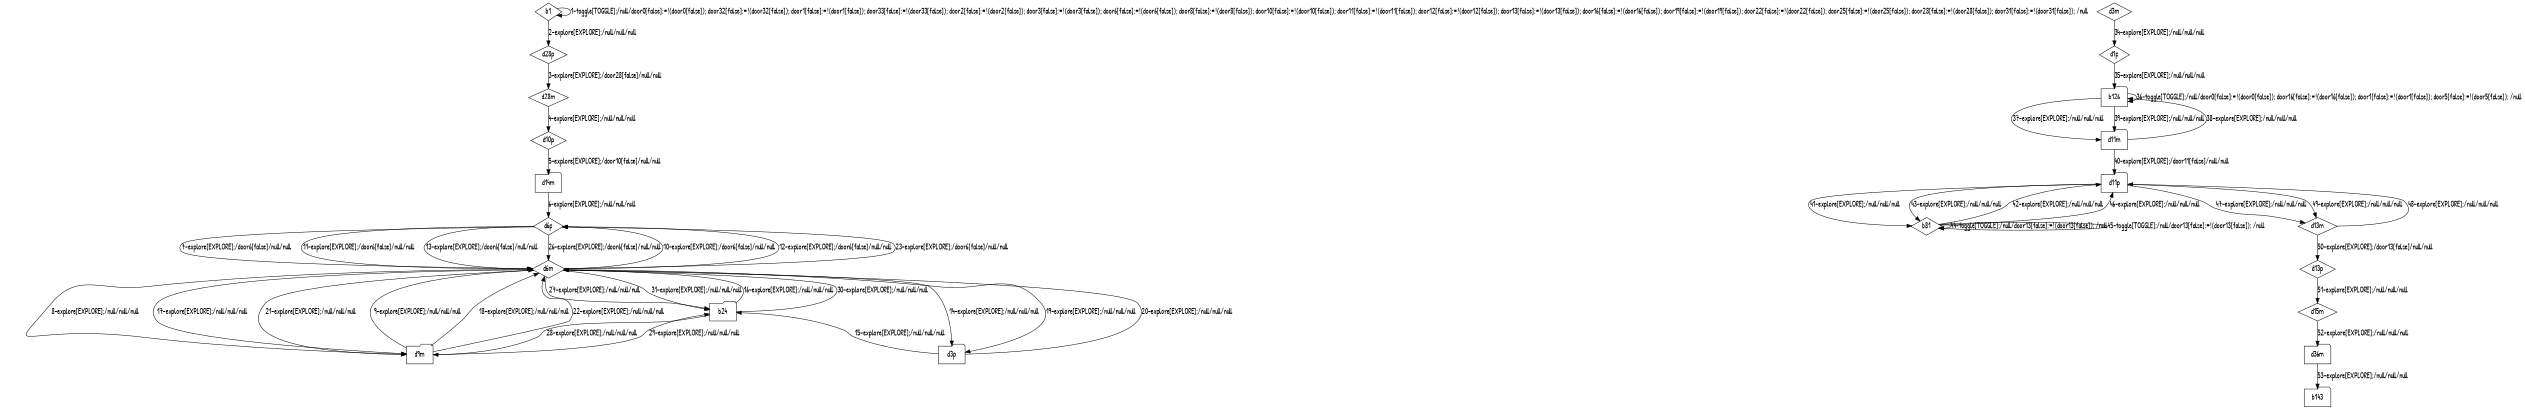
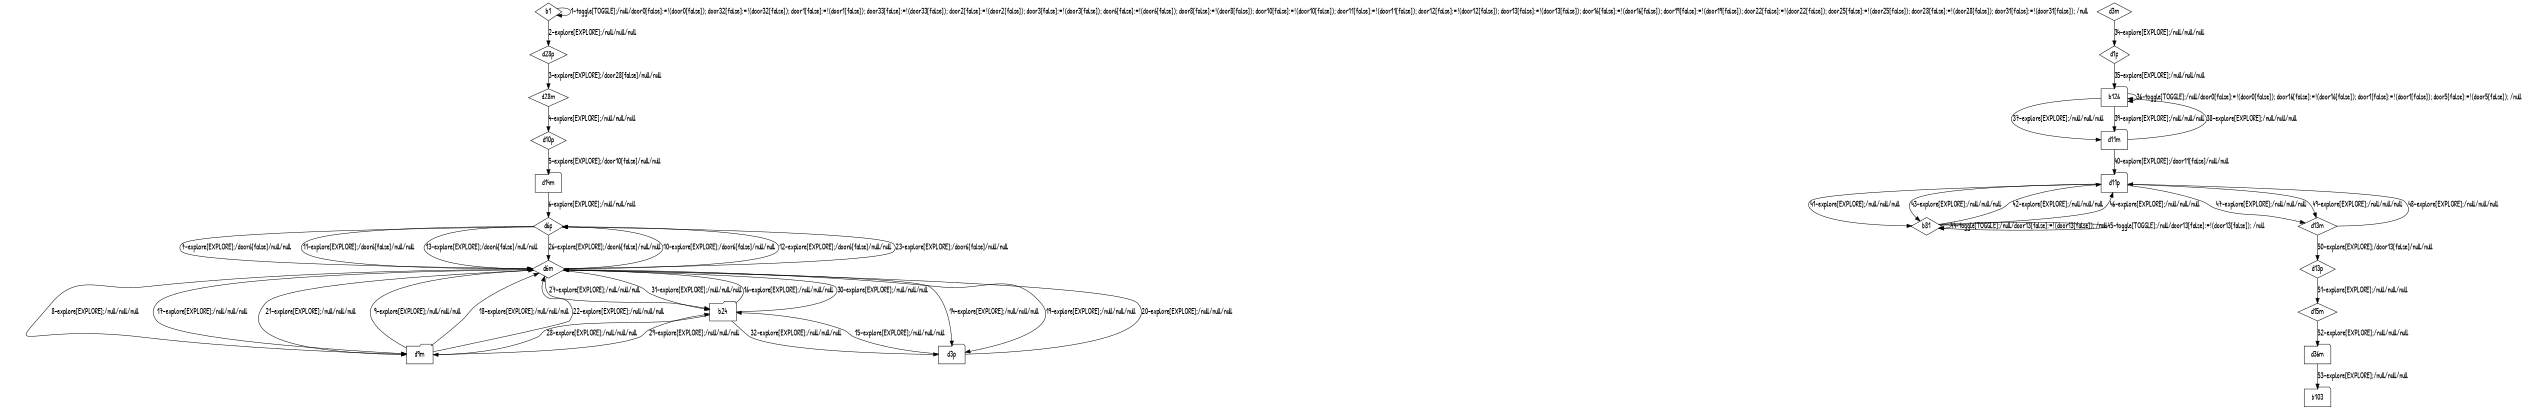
edge "b24" -> "d3p": added, label "32-explore[EXPLORE];/null/null/null"
node "b143": label "b143" -> "b103"
